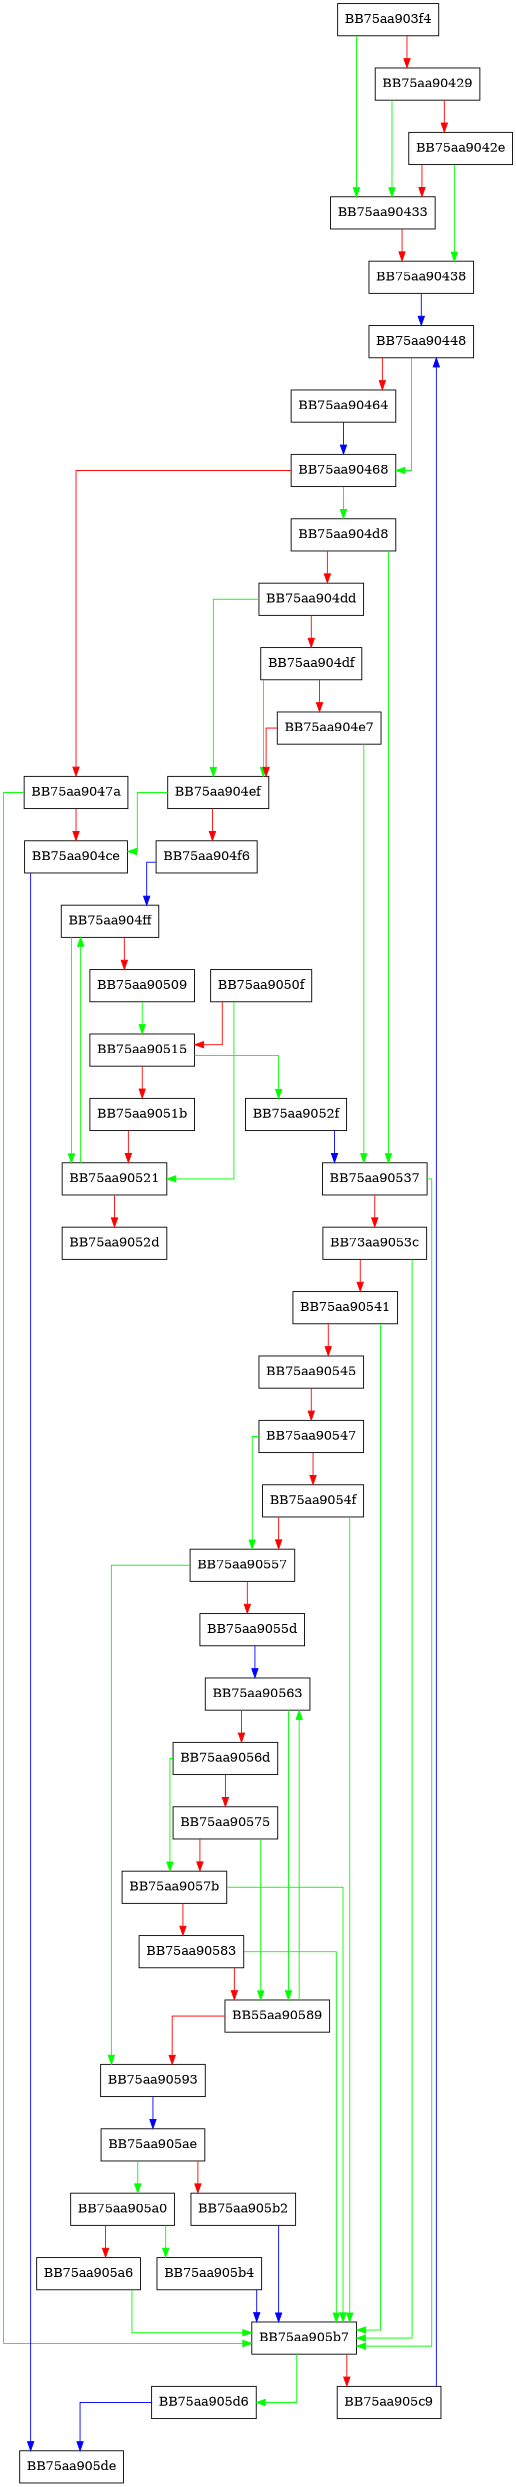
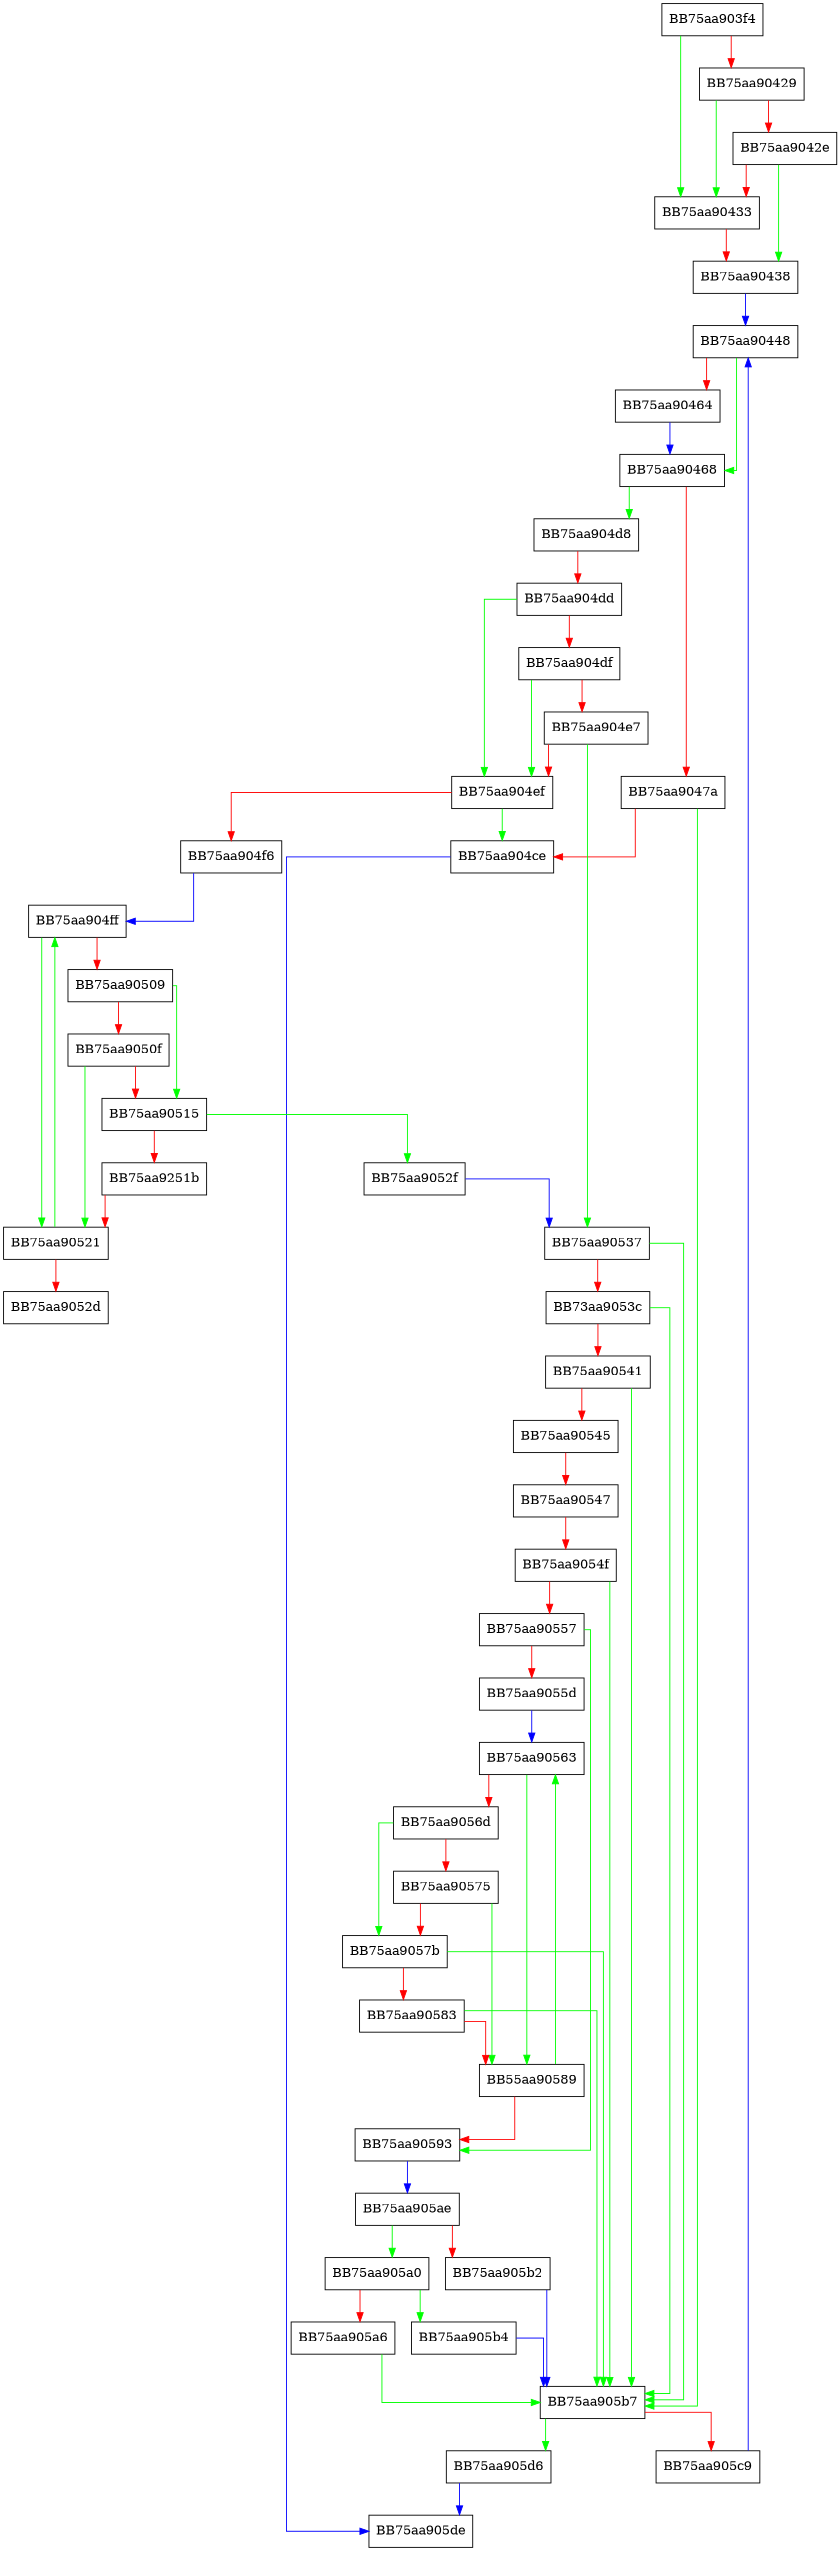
edge "BB75aa904d8" -> "BB75aa90537": removed
edge "BB75aa90509" -> "BB75aa9050f": added
node "BB75aa9051b": label "BB75aa9051b" -> "BB75aa9251b"
edge "BB75aa90547" -> "BB75aa90557": removed
